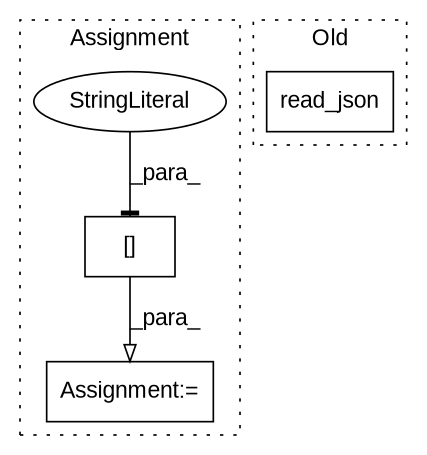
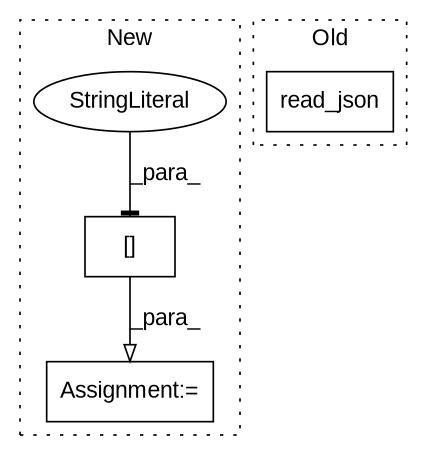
cluster "Assignment": label "Assignment" -> "New"
